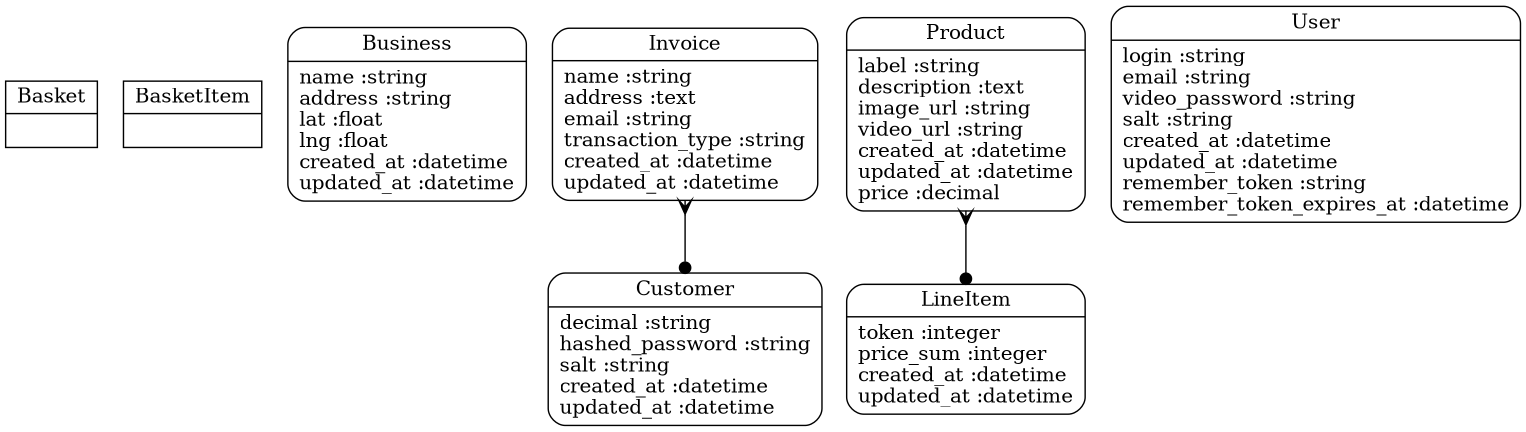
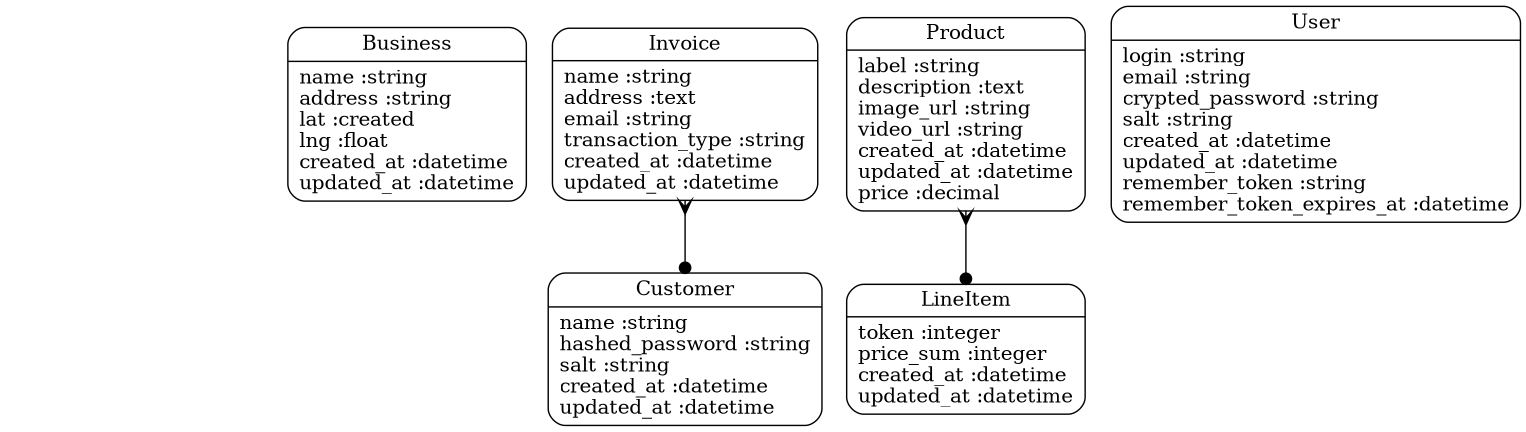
node "User": text "video_password :string" -> "crypted_password :string"
node "Basket": removed
node "BasketItem": removed
node "Business": text "lat :float" -> "lat :created"
node "Customer": text "decimal :string" -> "name :string"
